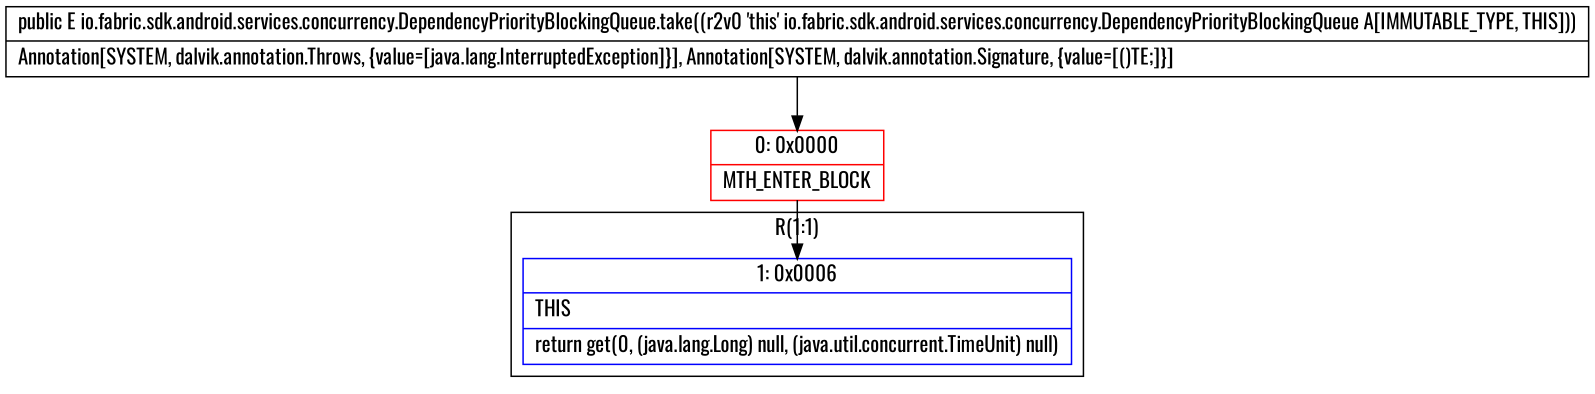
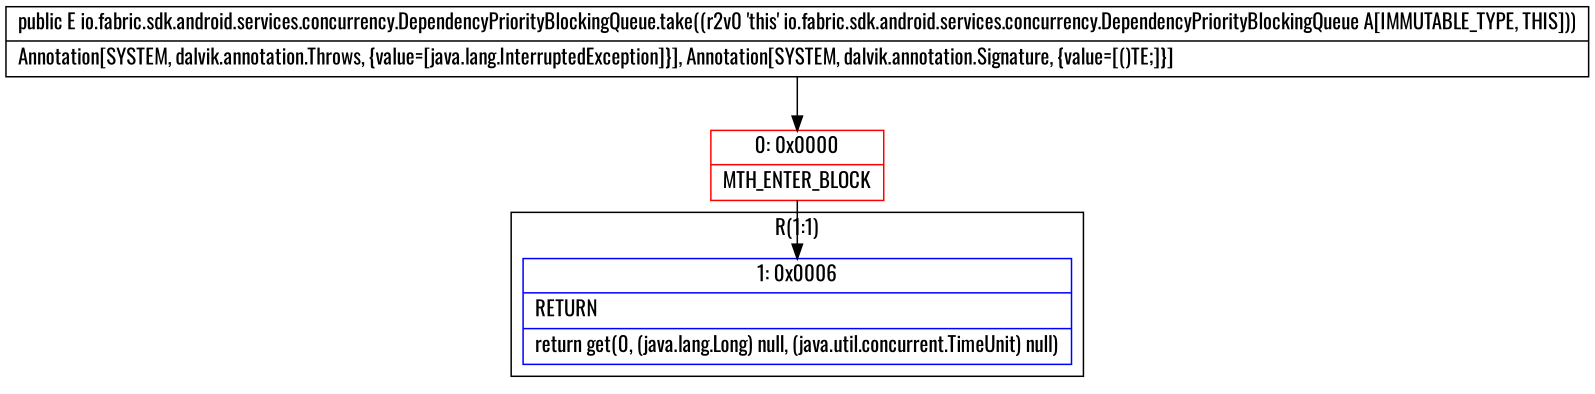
node "1: 0x0006": text "THIS" -> "RETURN"
